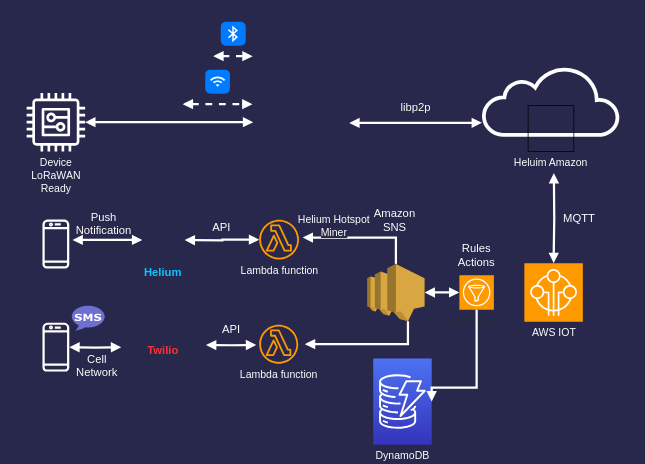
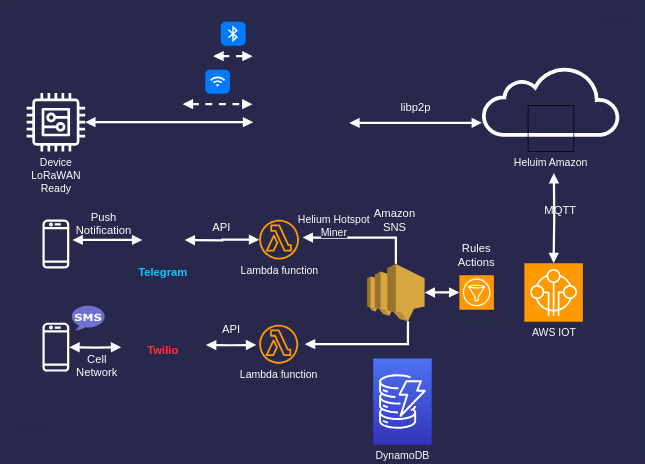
node "MQTT": moved (579, 217) -> (561, 210)
node "Helium": label "Helium" -> "Telegram"
edge "Filtering rule" -> "DynamoDB": removed
